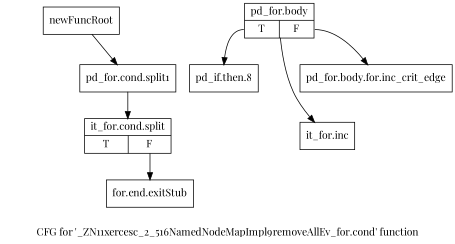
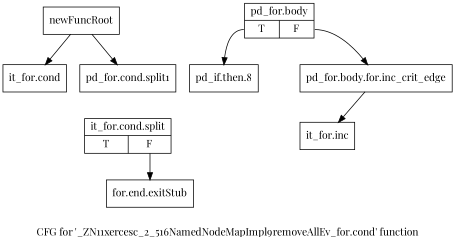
node "it_for.cond": added
edge "pd_for.body" -> "it_for.inc": now "pd_for.body.for.inc_crit_edge" -> "it_for.inc"
edge "pd_for.cond.split1" -> "it_for.cond.split": removed
